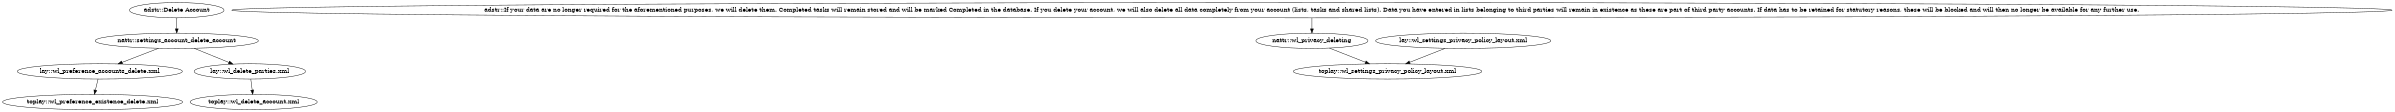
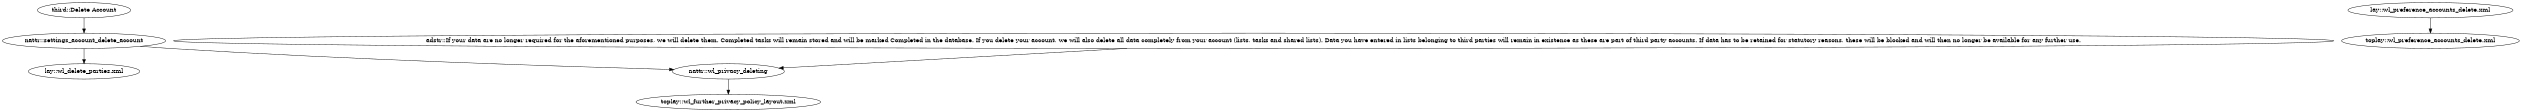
node "adstr::Delete Account": label "adstr::Delete Account" -> "third::Delete Account"
node "lay::wl_settings_privacy_policy_layout.xml": removed
edge "nattr::settings_account_delete_account" -> "lay::wl_preference_accounts_delete.xml": now "nattr::settings_account_delete_account" -> "nattr::wl_privacy_deleting"
node "toplay::wl_settings_privacy_policy_layout.xml": label "toplay::wl_settings_privacy_policy_layout.xml" -> "toplay::wl_further_privacy_policy_layout.xml"
node "toplay::wl_preference_existence_delete.xml": label "toplay::wl_preference_existence_delete.xml" -> "toplay::wl_preference_accounts_delete.xml"
node "toplay::wl_delete_account.xml": removed
